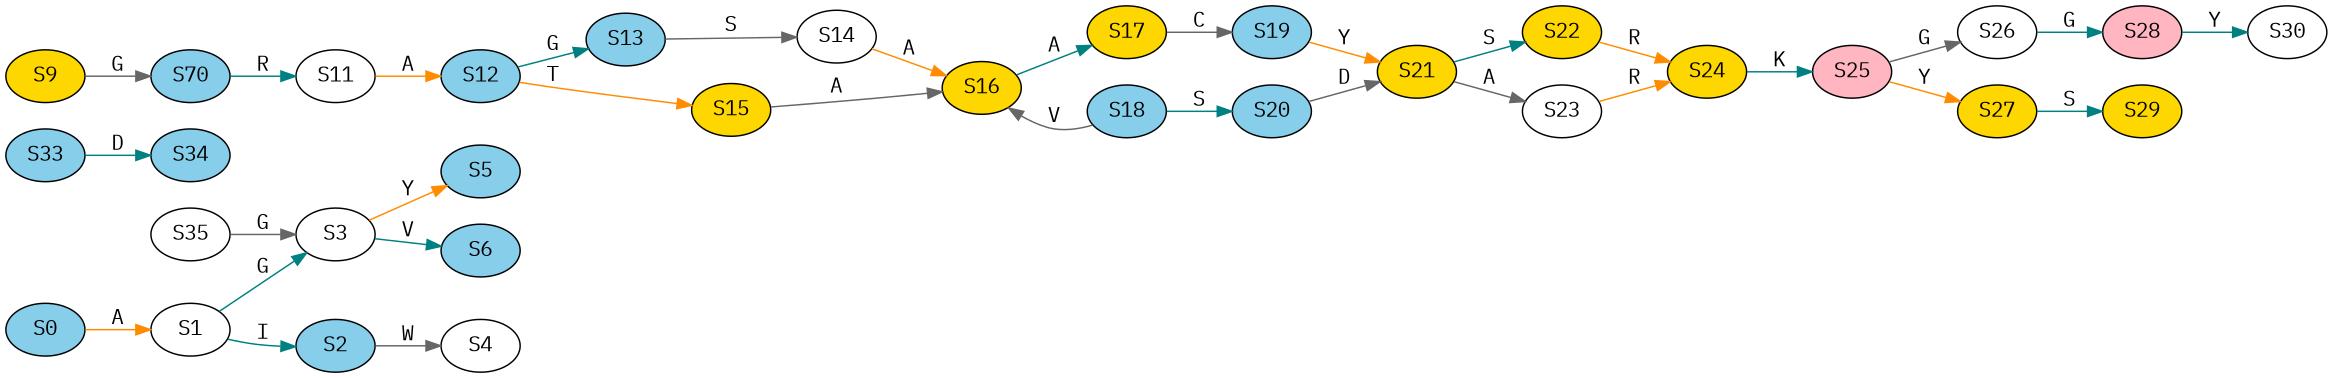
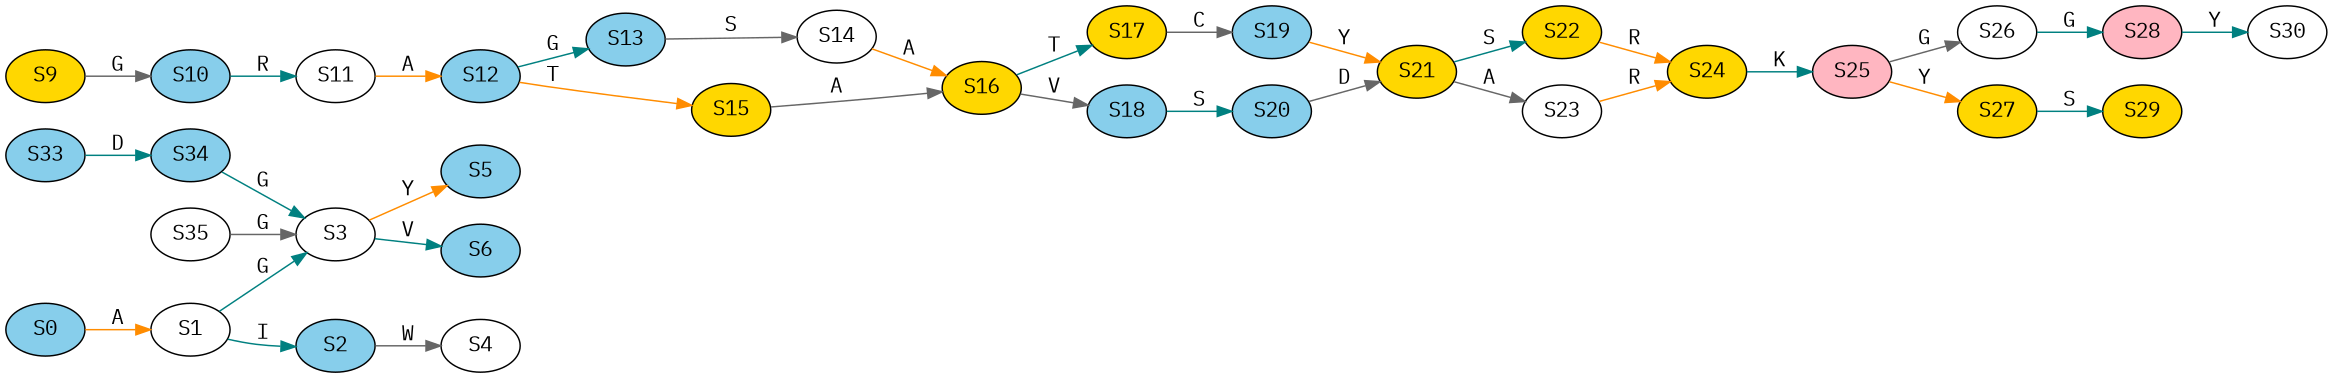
edge "S16" -> "S17": label "A" -> "T"
node "S70": label "S70" -> "S10"
edge "S18" -> "S16": reversed
edge "S34" -> "S3": added, label "G"
